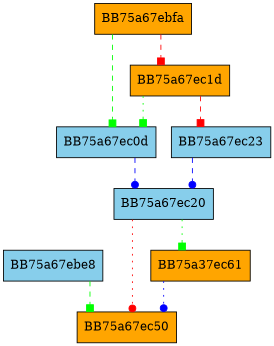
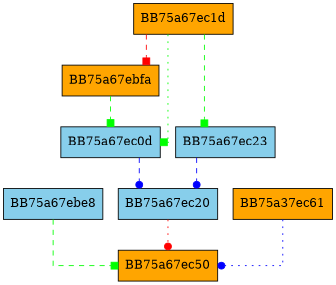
edge "BB75a67ebfa" -> "BB75a67ec1d": reversed
edge "BB75a67ec1d" -> "BB75a67ec23": color red -> green
edge "BB75a67ec20" -> "BB75a37ec61": removed
